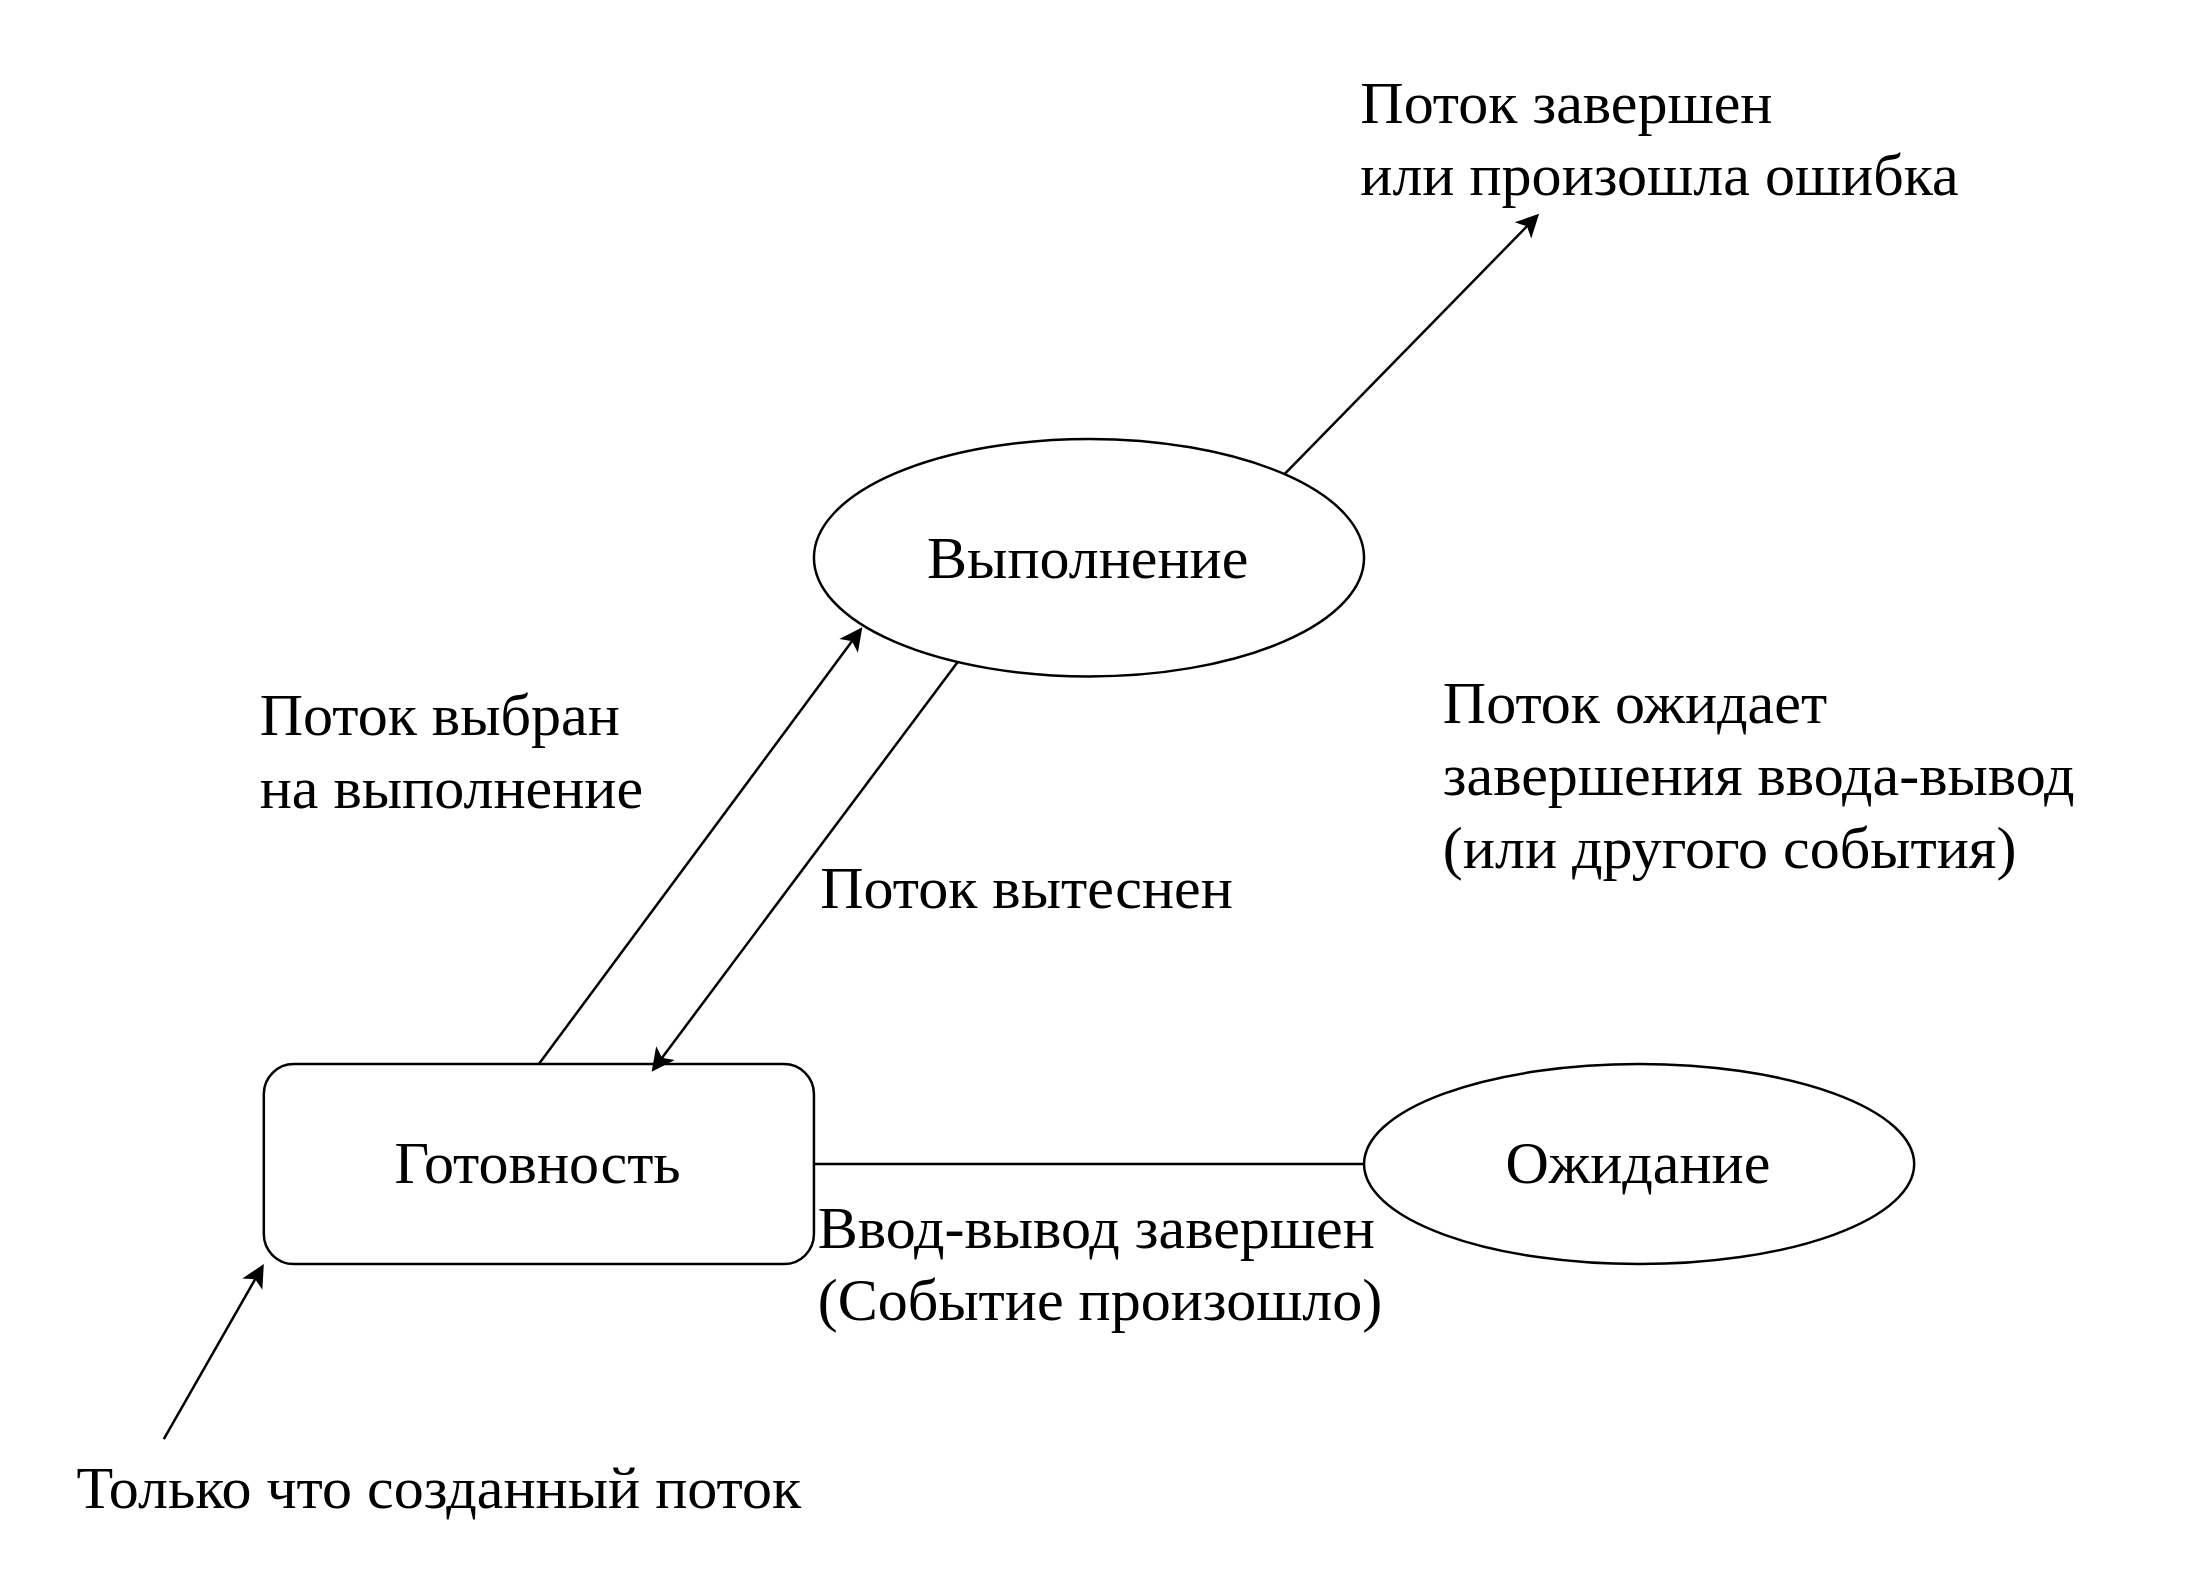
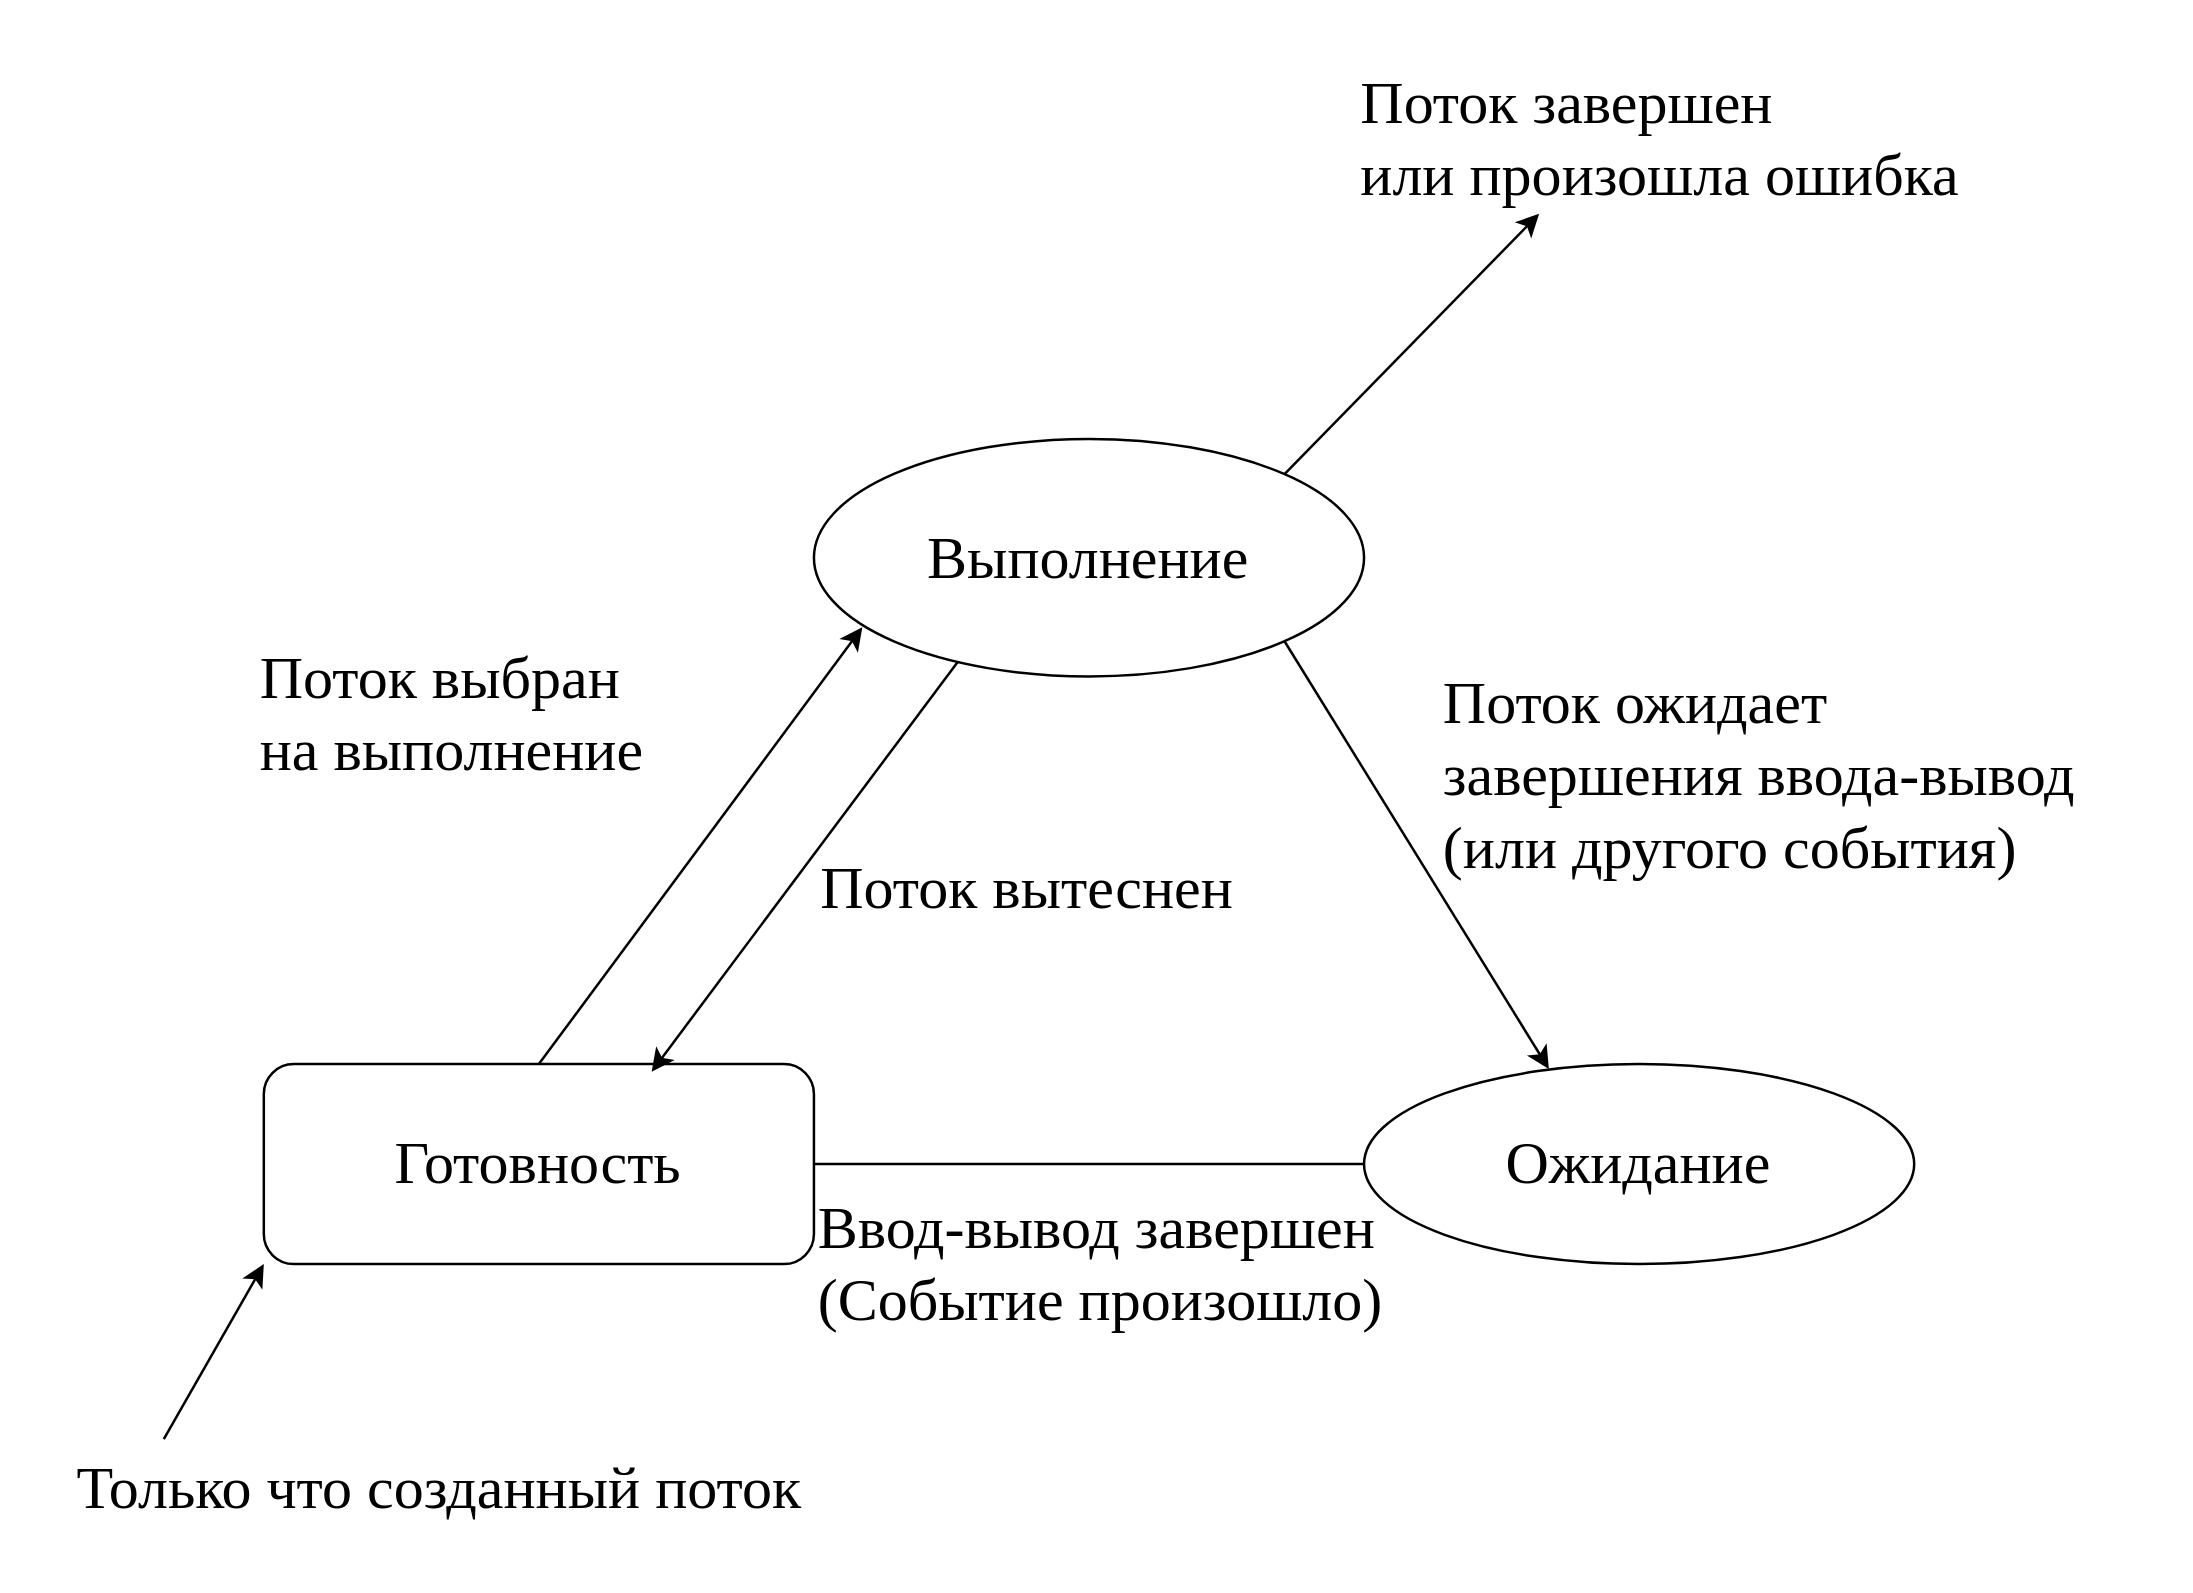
node "Поток выбран на выполнение": moved (451, 751) -> (451, 714)
edge "Выполнение" -> "Ожидание": added
